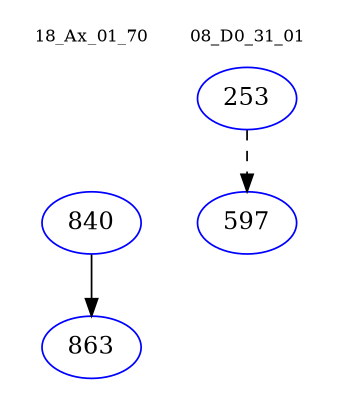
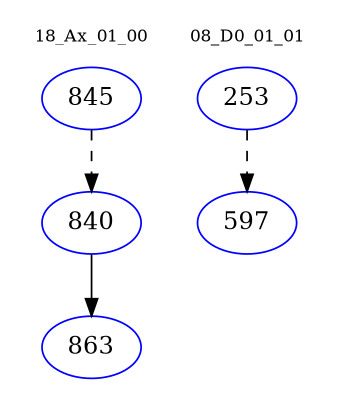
cluster "18_Ax_01_70": label "18_Ax_01_70" -> "18_Ax_01_00"
cluster "08_D0_31_01": label "08_D0_31_01" -> "08_D0_01_01"
node "845": added
